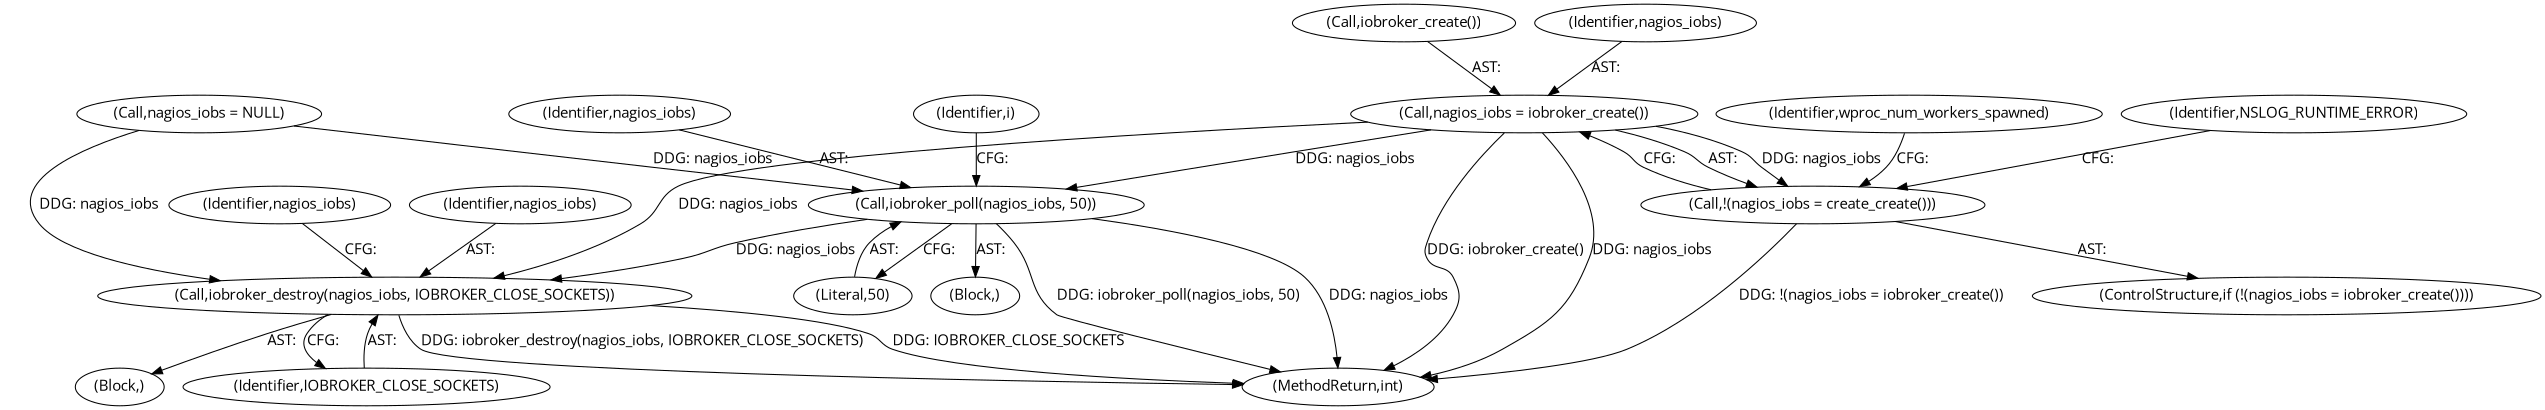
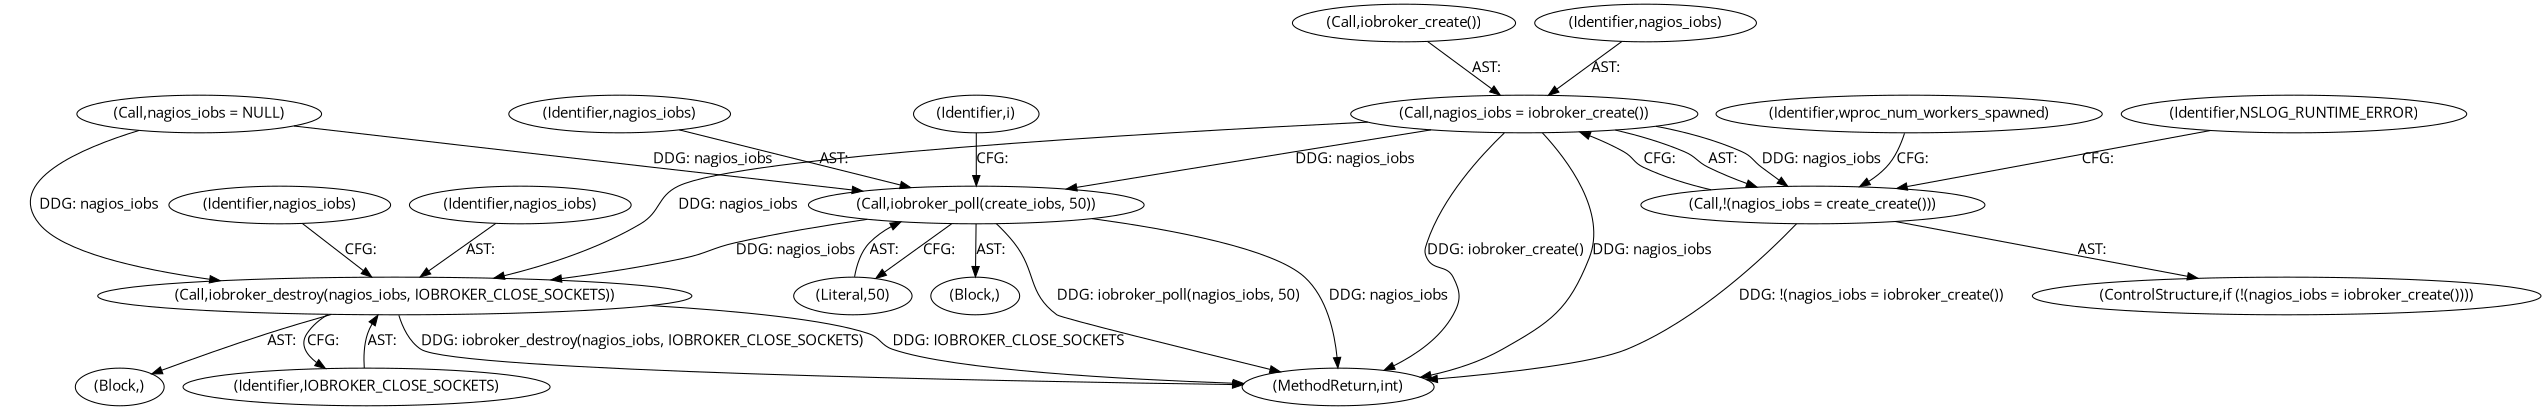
node "(Call,iobroker_poll(nagios_iobs, 50))": label "(Call,iobroker_poll(nagios_iobs, 50))" -> "(Call,iobroker_poll(create_iobs, 50))"
